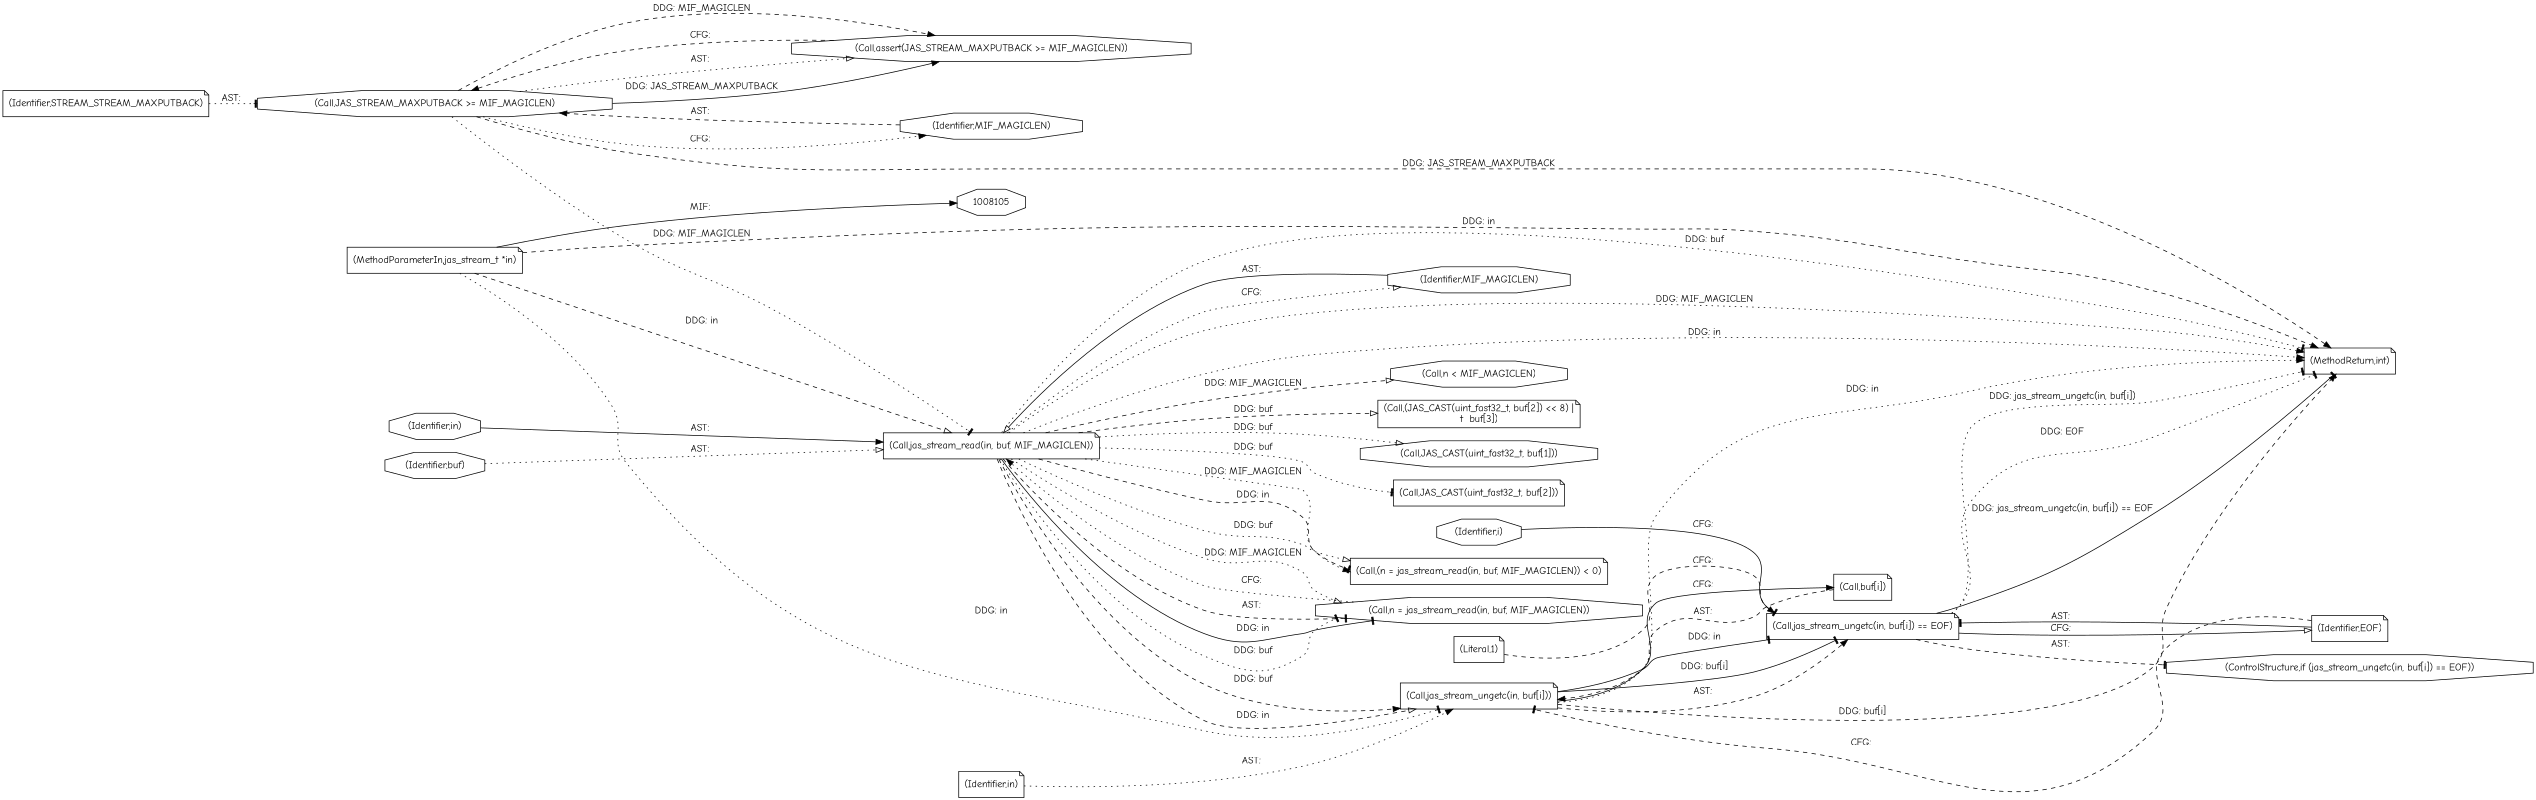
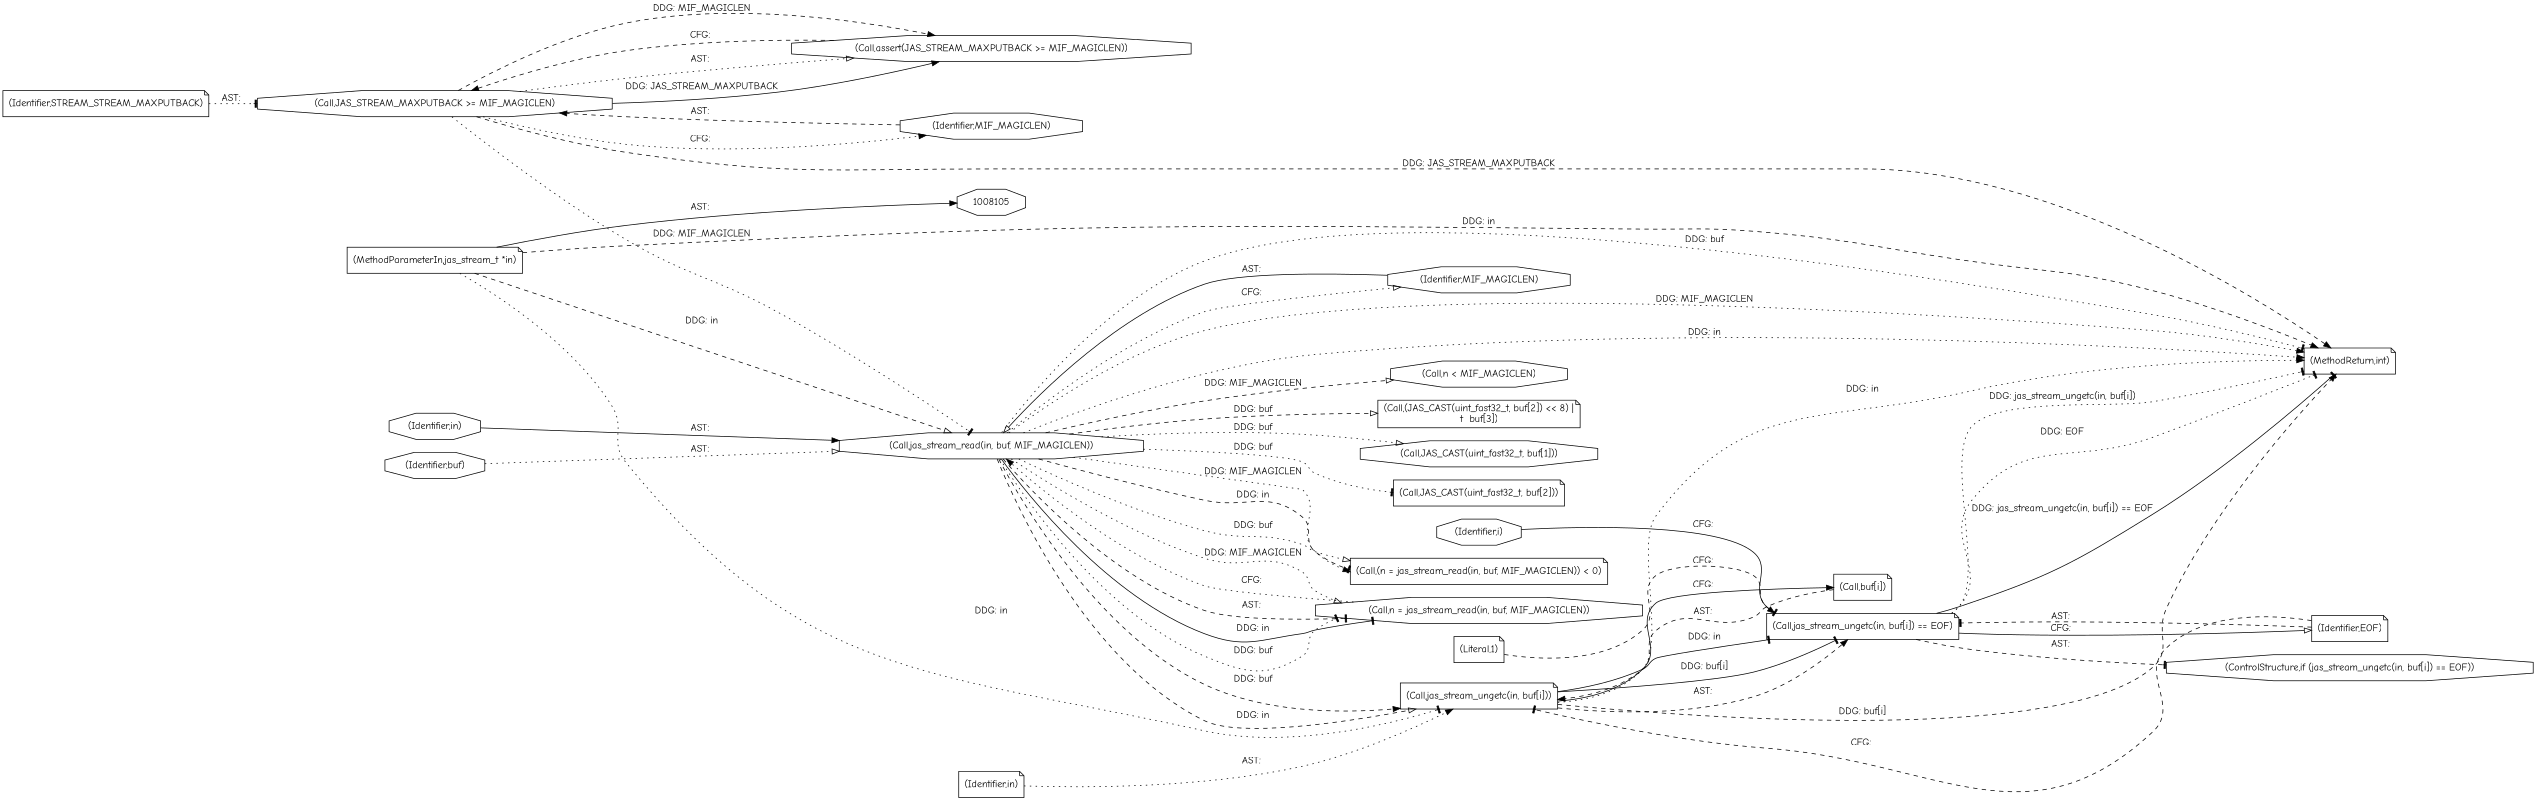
edge "(MethodParameterIn,jas_stream_t *in)" -> "1008105": label "MIF: " -> "AST: "
node "(Call,jas_stream_read(in, buf, MIF_MAGICLEN))": shape note -> octagon
edge "(Identifier,EOF)" -> "(Call,jas_stream_ungetc(in, buf[i]) == EOF)": style solid -> dashed
